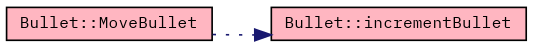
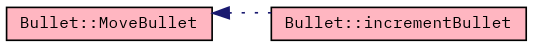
edge "Bullet::MoveBullet" -> "Bullet::incrementBullet": reversed
